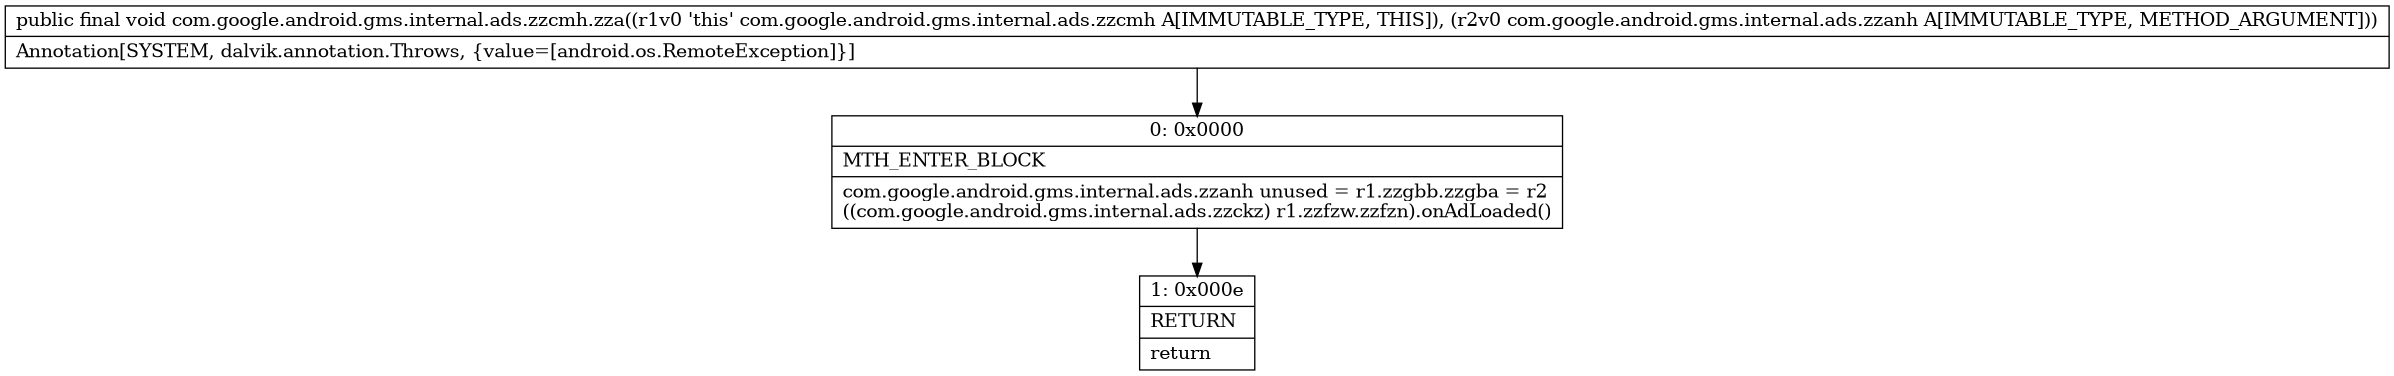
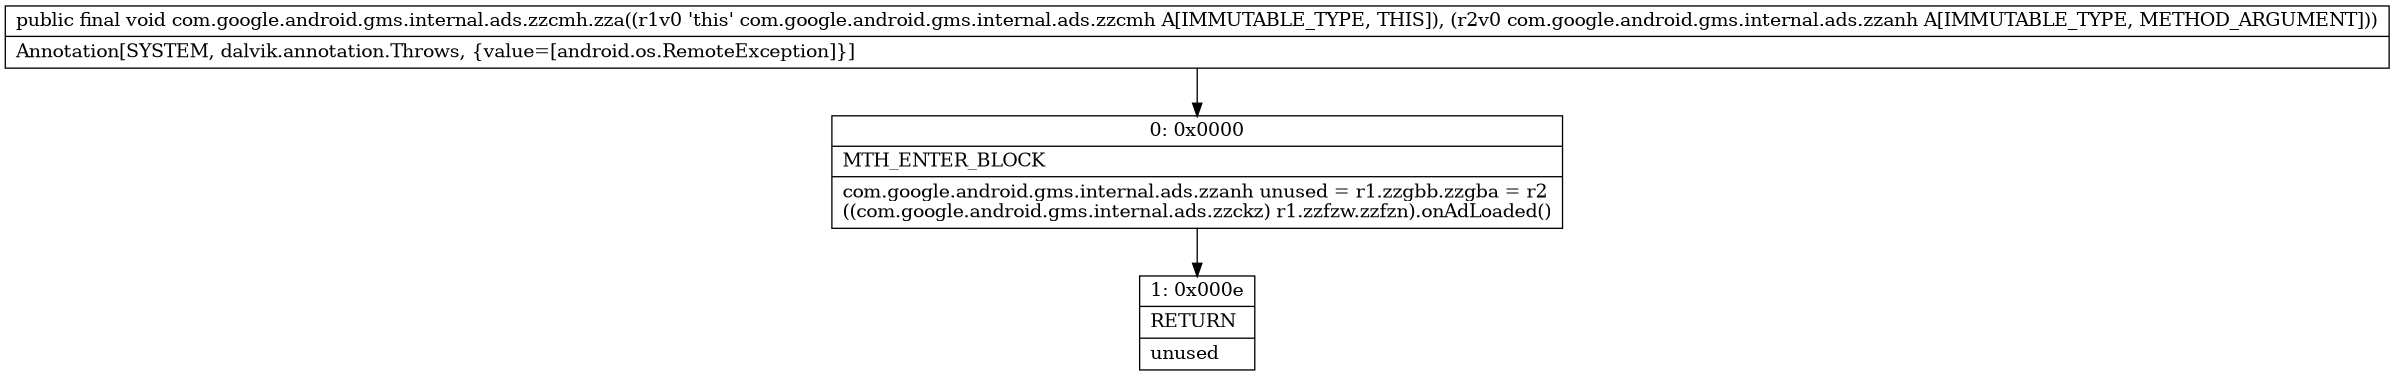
node "1: 0x000e": text "return" -> "unused"
